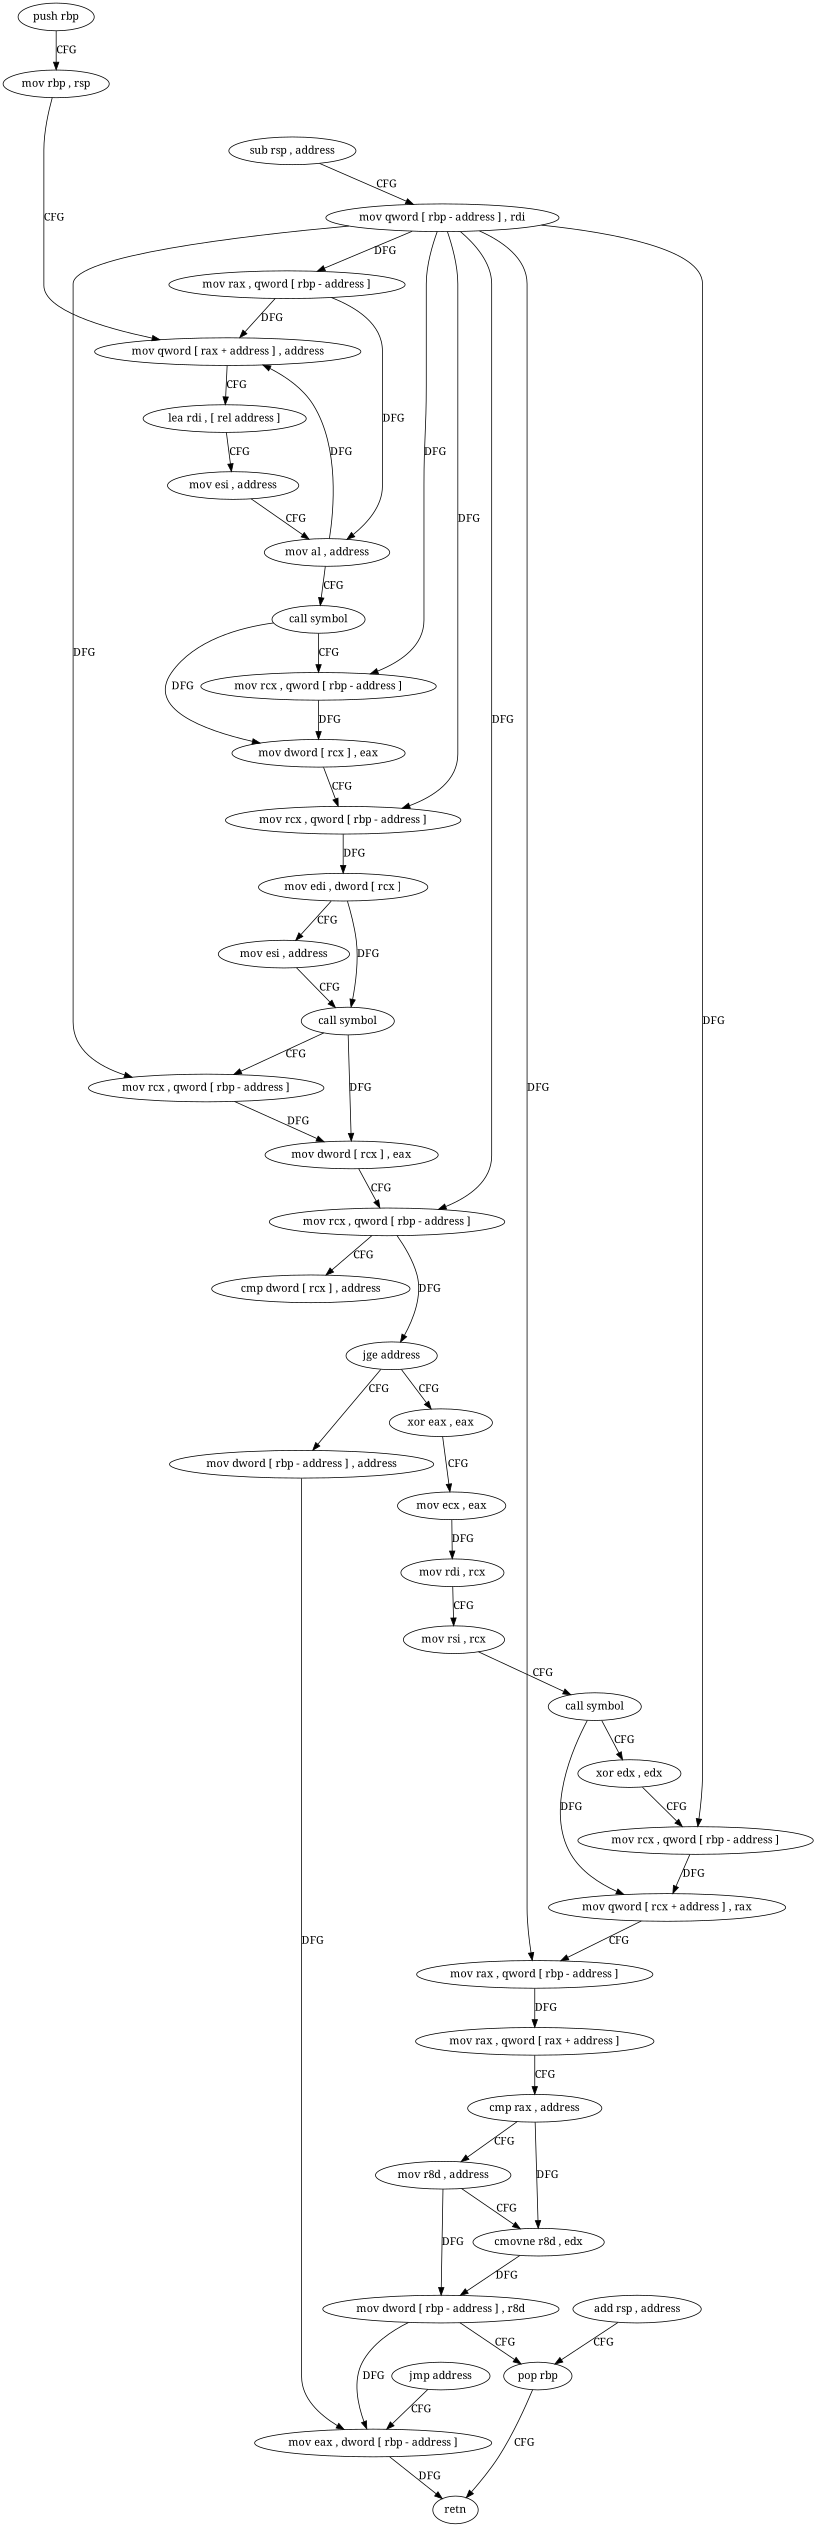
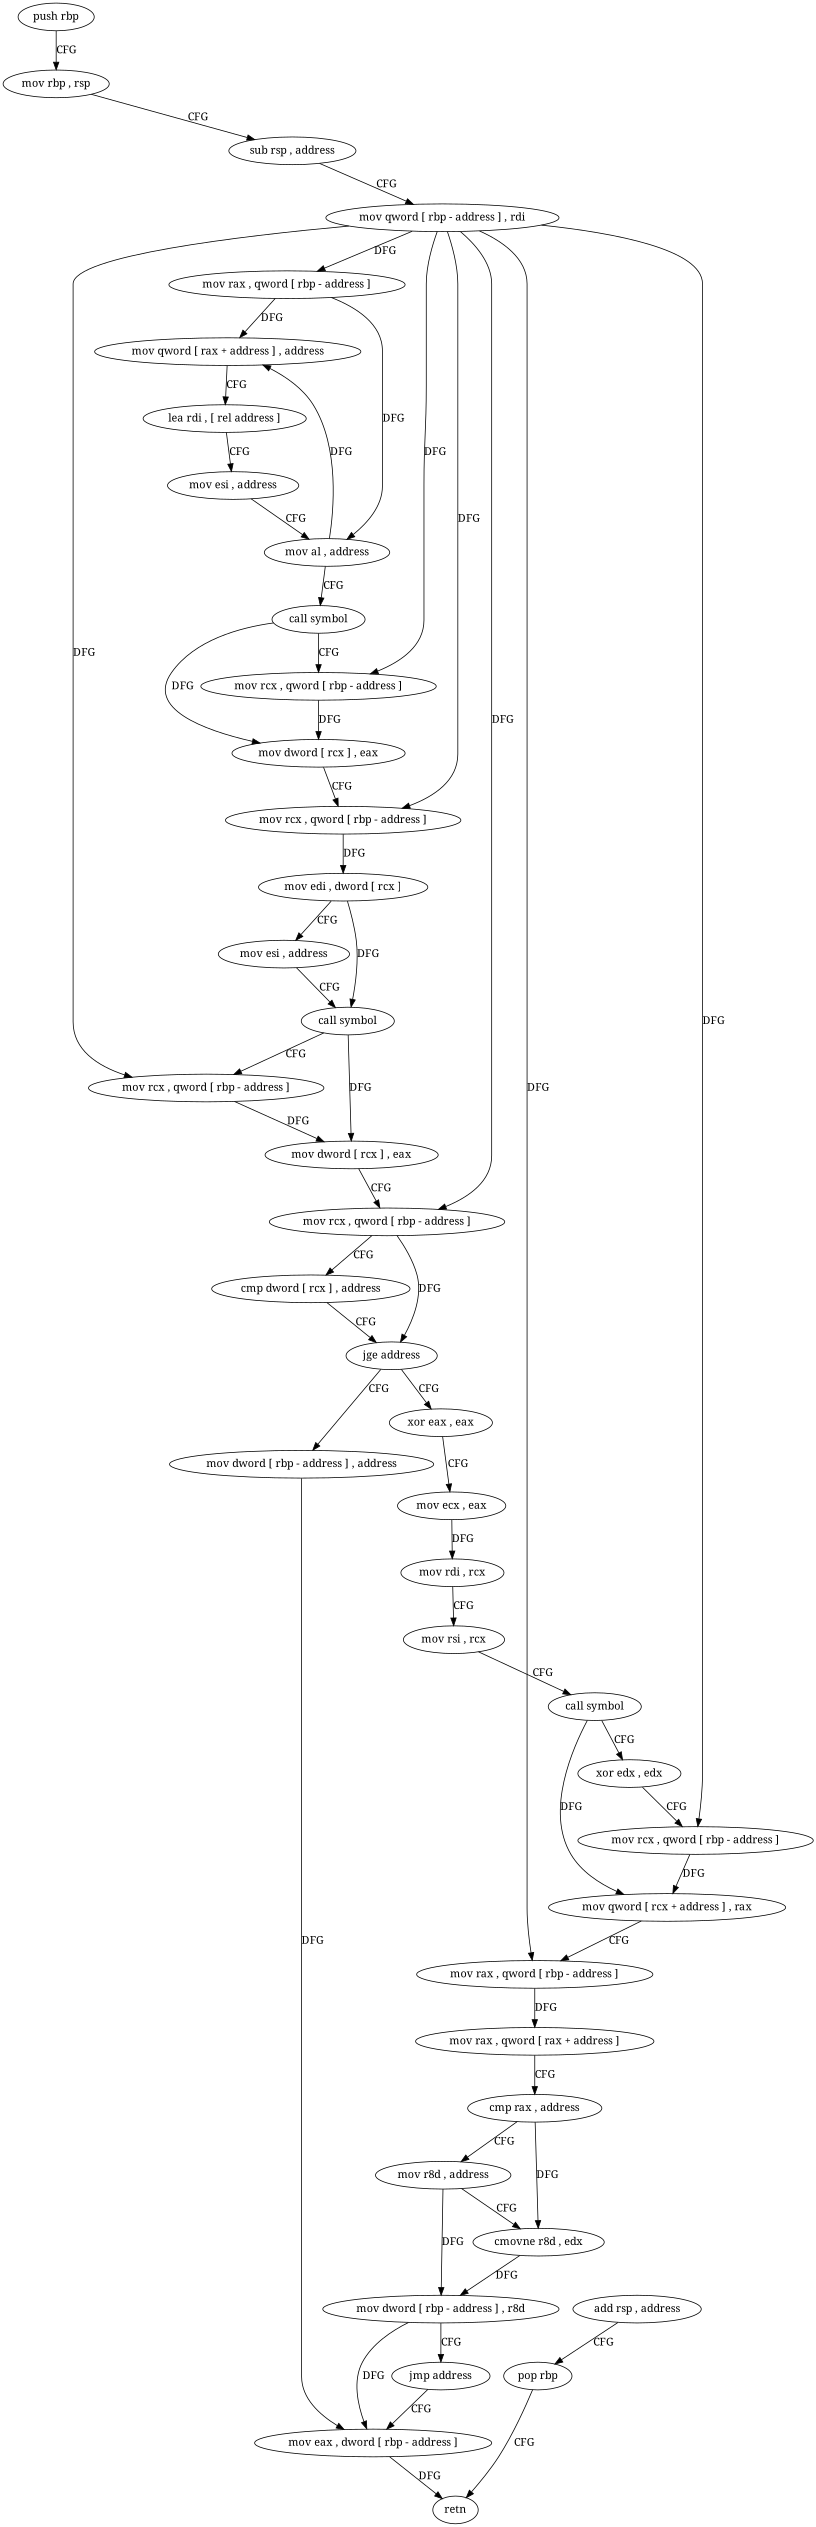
edge "mov rbp , rsp" -> "mov qword [ rax + address ] , address": now "mov rbp , rsp" -> "sub rsp , address"
edge "cmp dword [ rcx ] , address" -> "jge address": added, label "CFG"
edge "mov dword [ rbp - address ] , r8d" -> "pop rbp": now "mov dword [ rbp - address ] , r8d" -> "jmp address"
